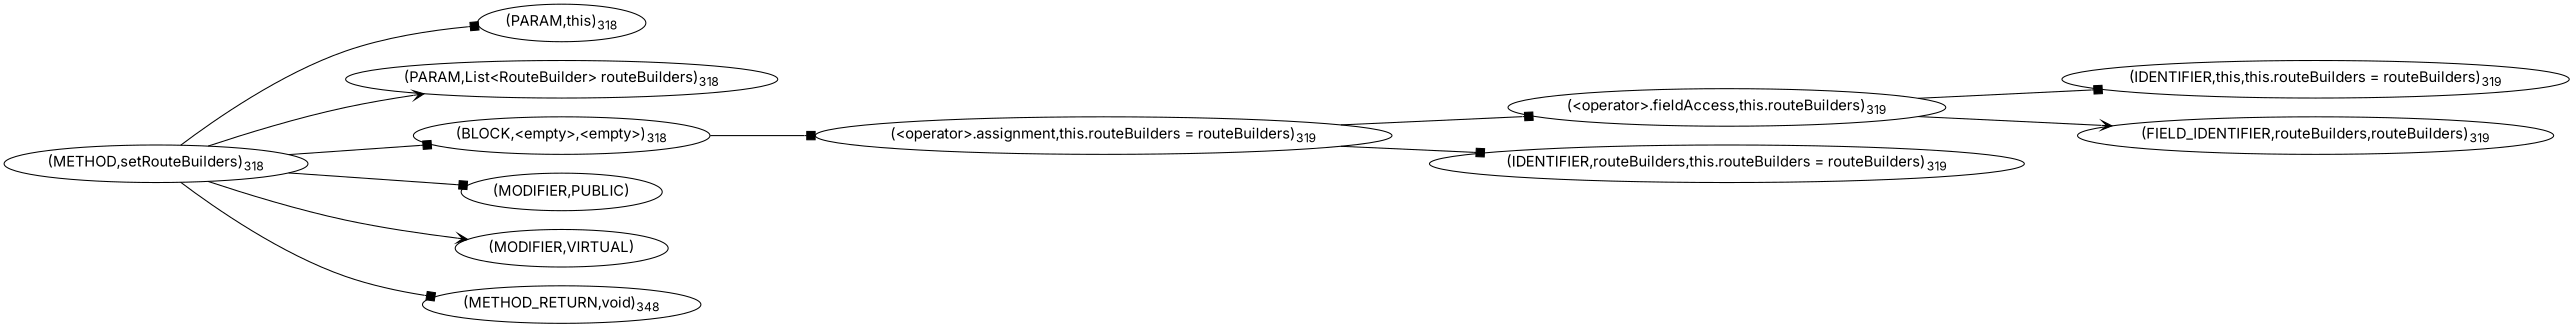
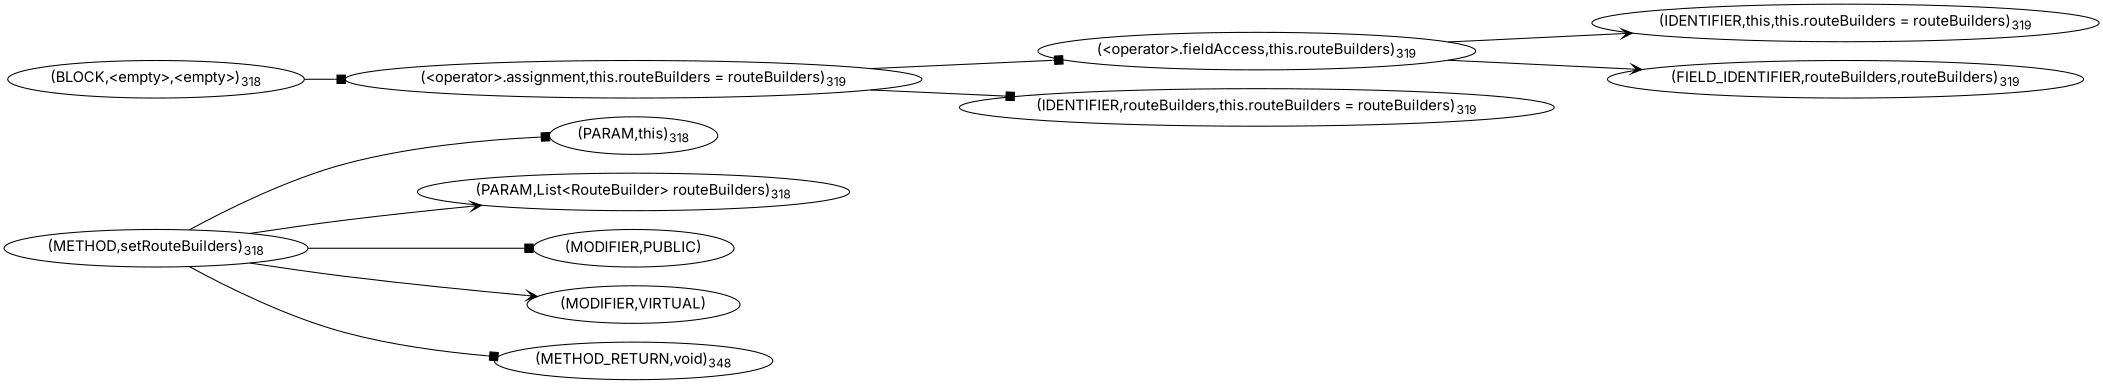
edge "(<operator>.fieldAccess,this.routeBuilders)" -> "(IDENTIFIER,this,this.routeBuilders = routeBuilders)": arrowhead box -> vee
edge "(METHOD,setRouteBuilders)" -> "(BLOCK,<empty>,<empty>)": removed
